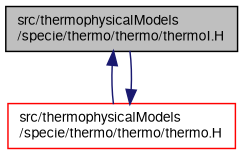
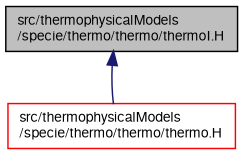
edge "src/thermophysicalModels /specie/thermo/thermo/thermoI.H" -> "src/thermophysicalModels /specie/thermo/thermo/thermo.H": removed
